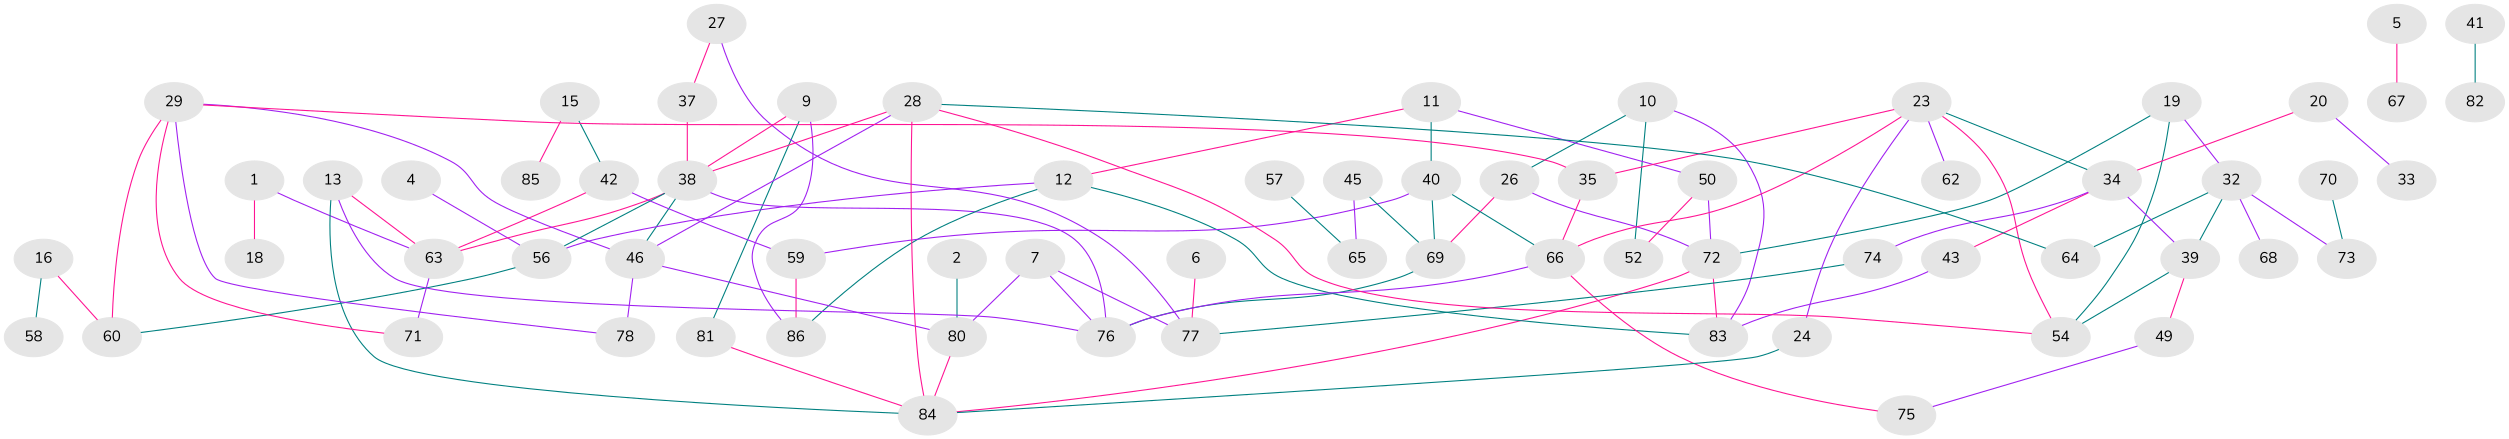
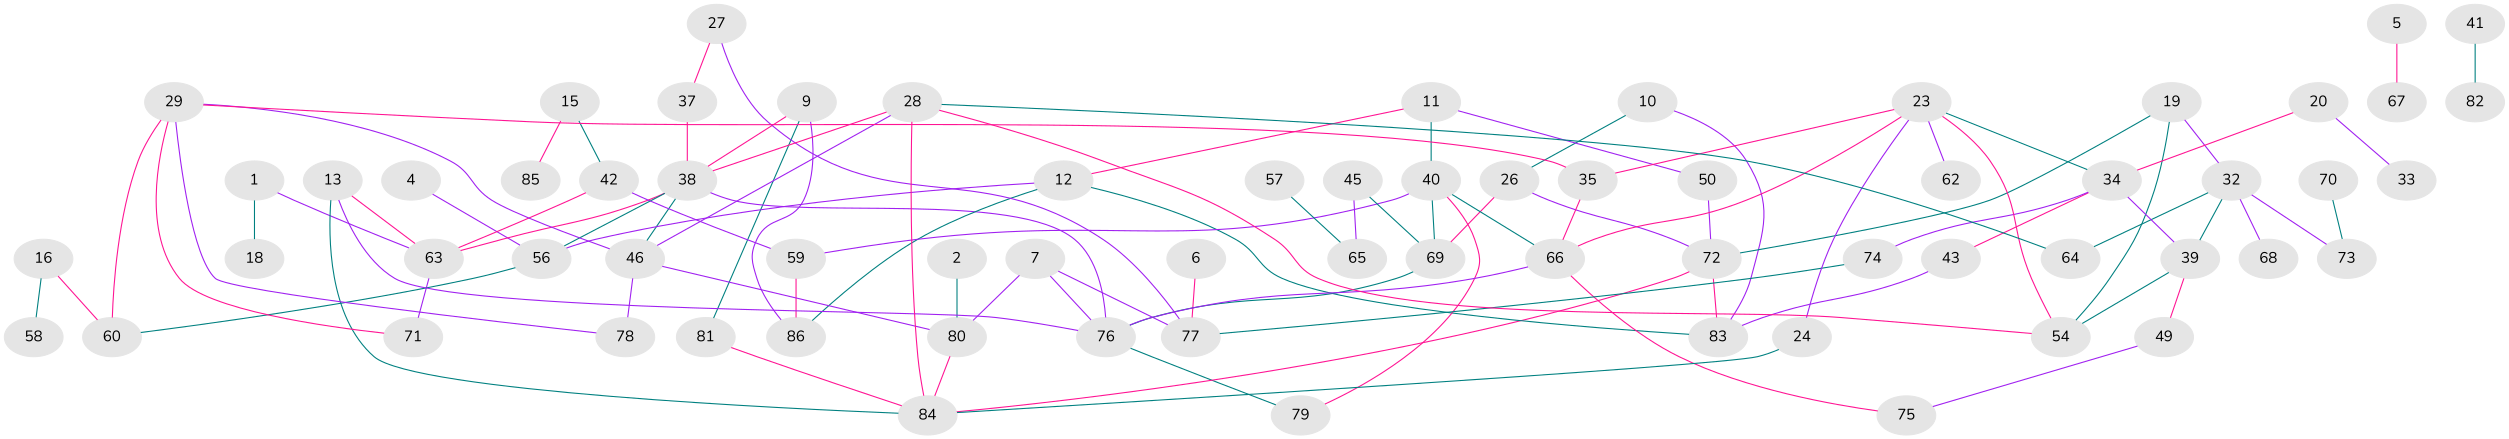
edge "1" -- "18": color deeppink -> teal
node "52": removed
node "79": added
